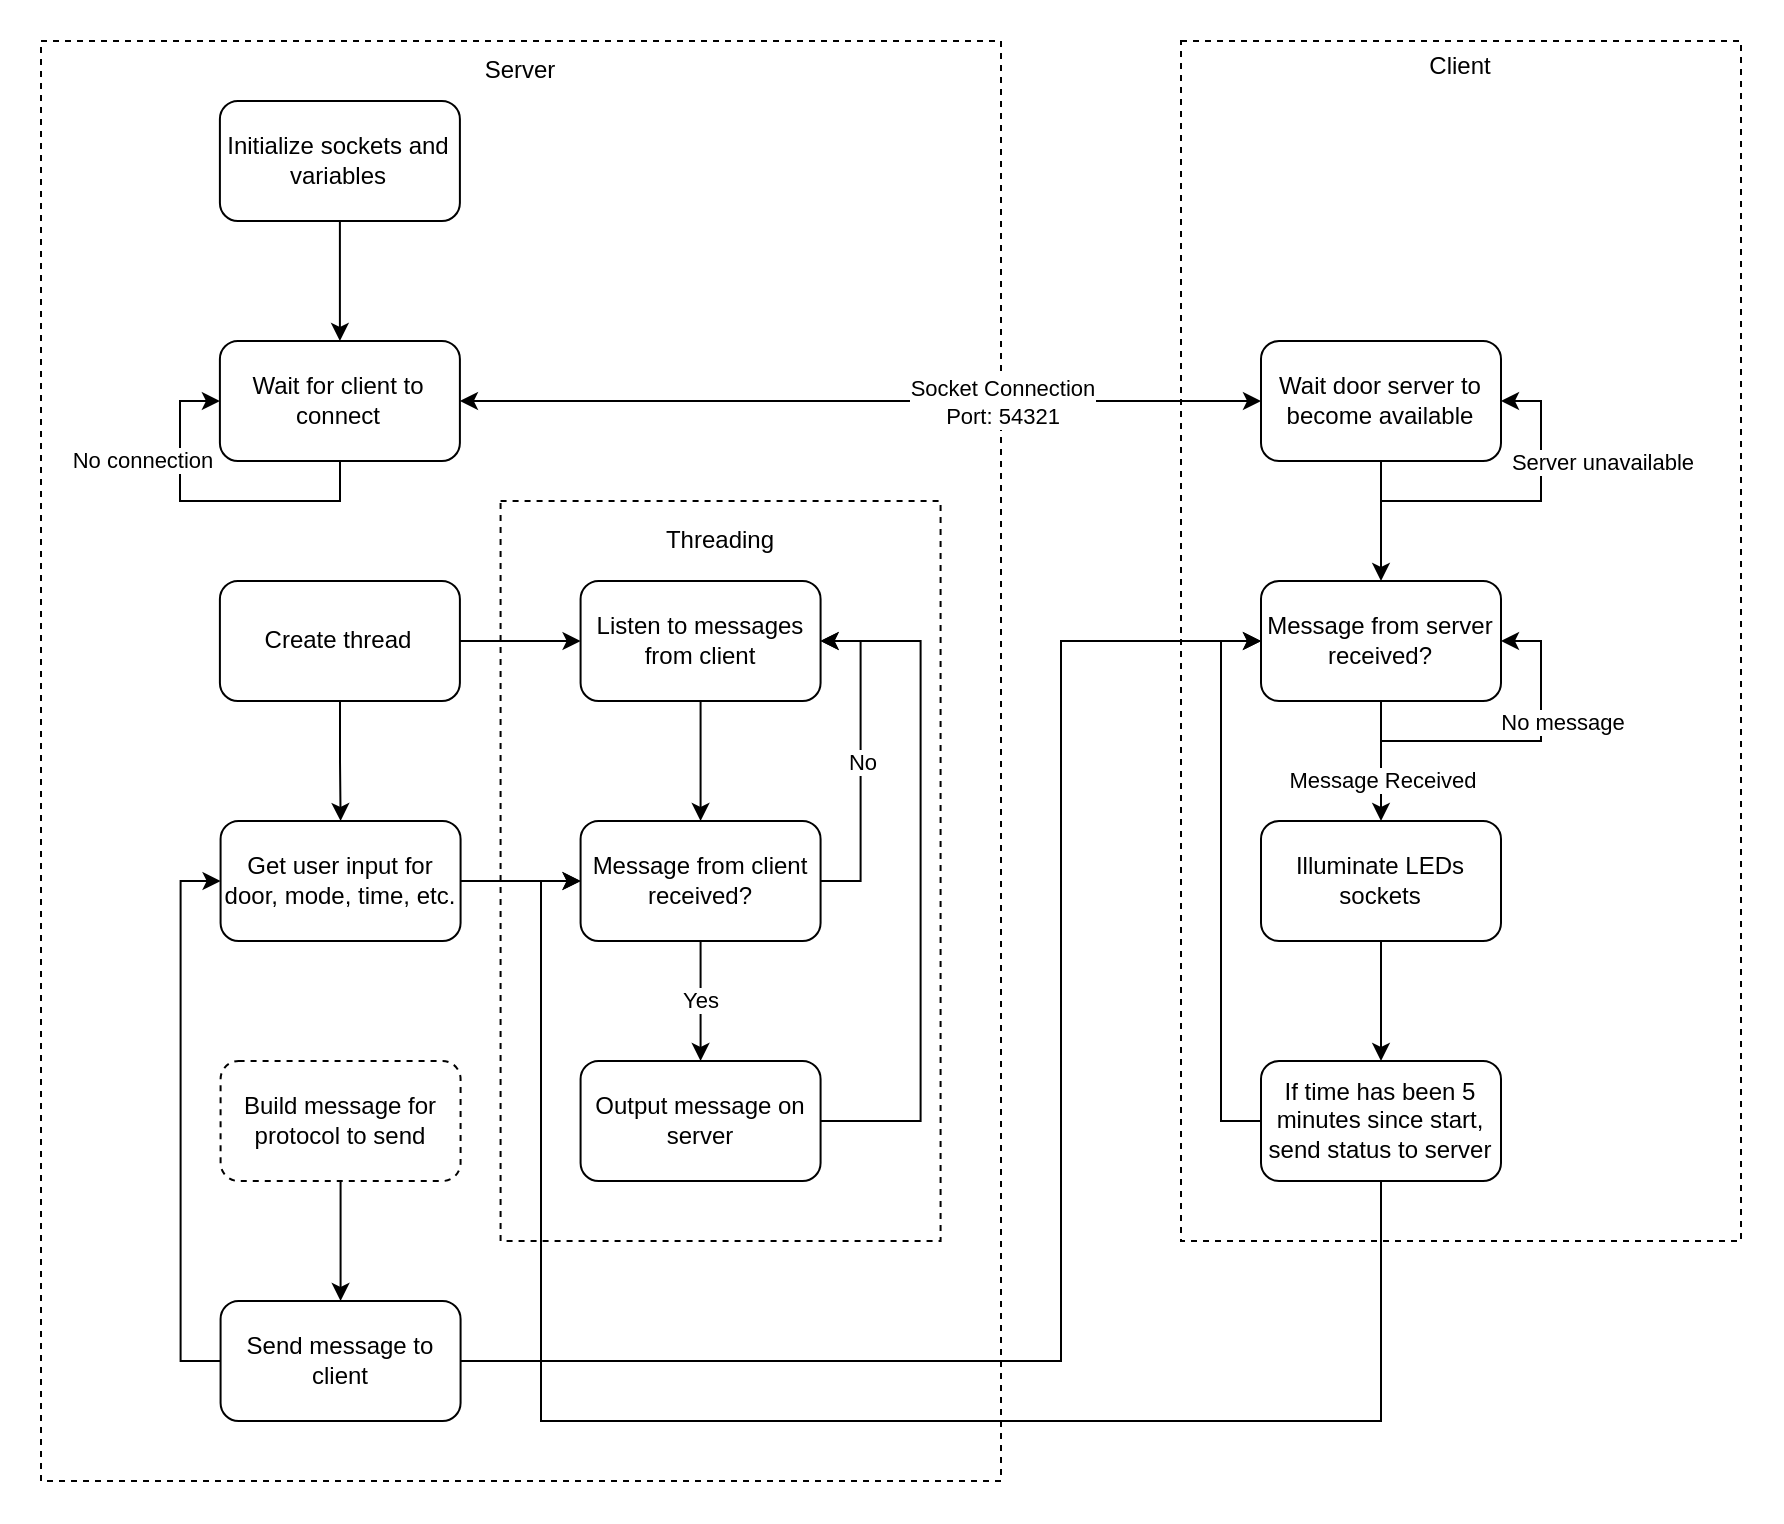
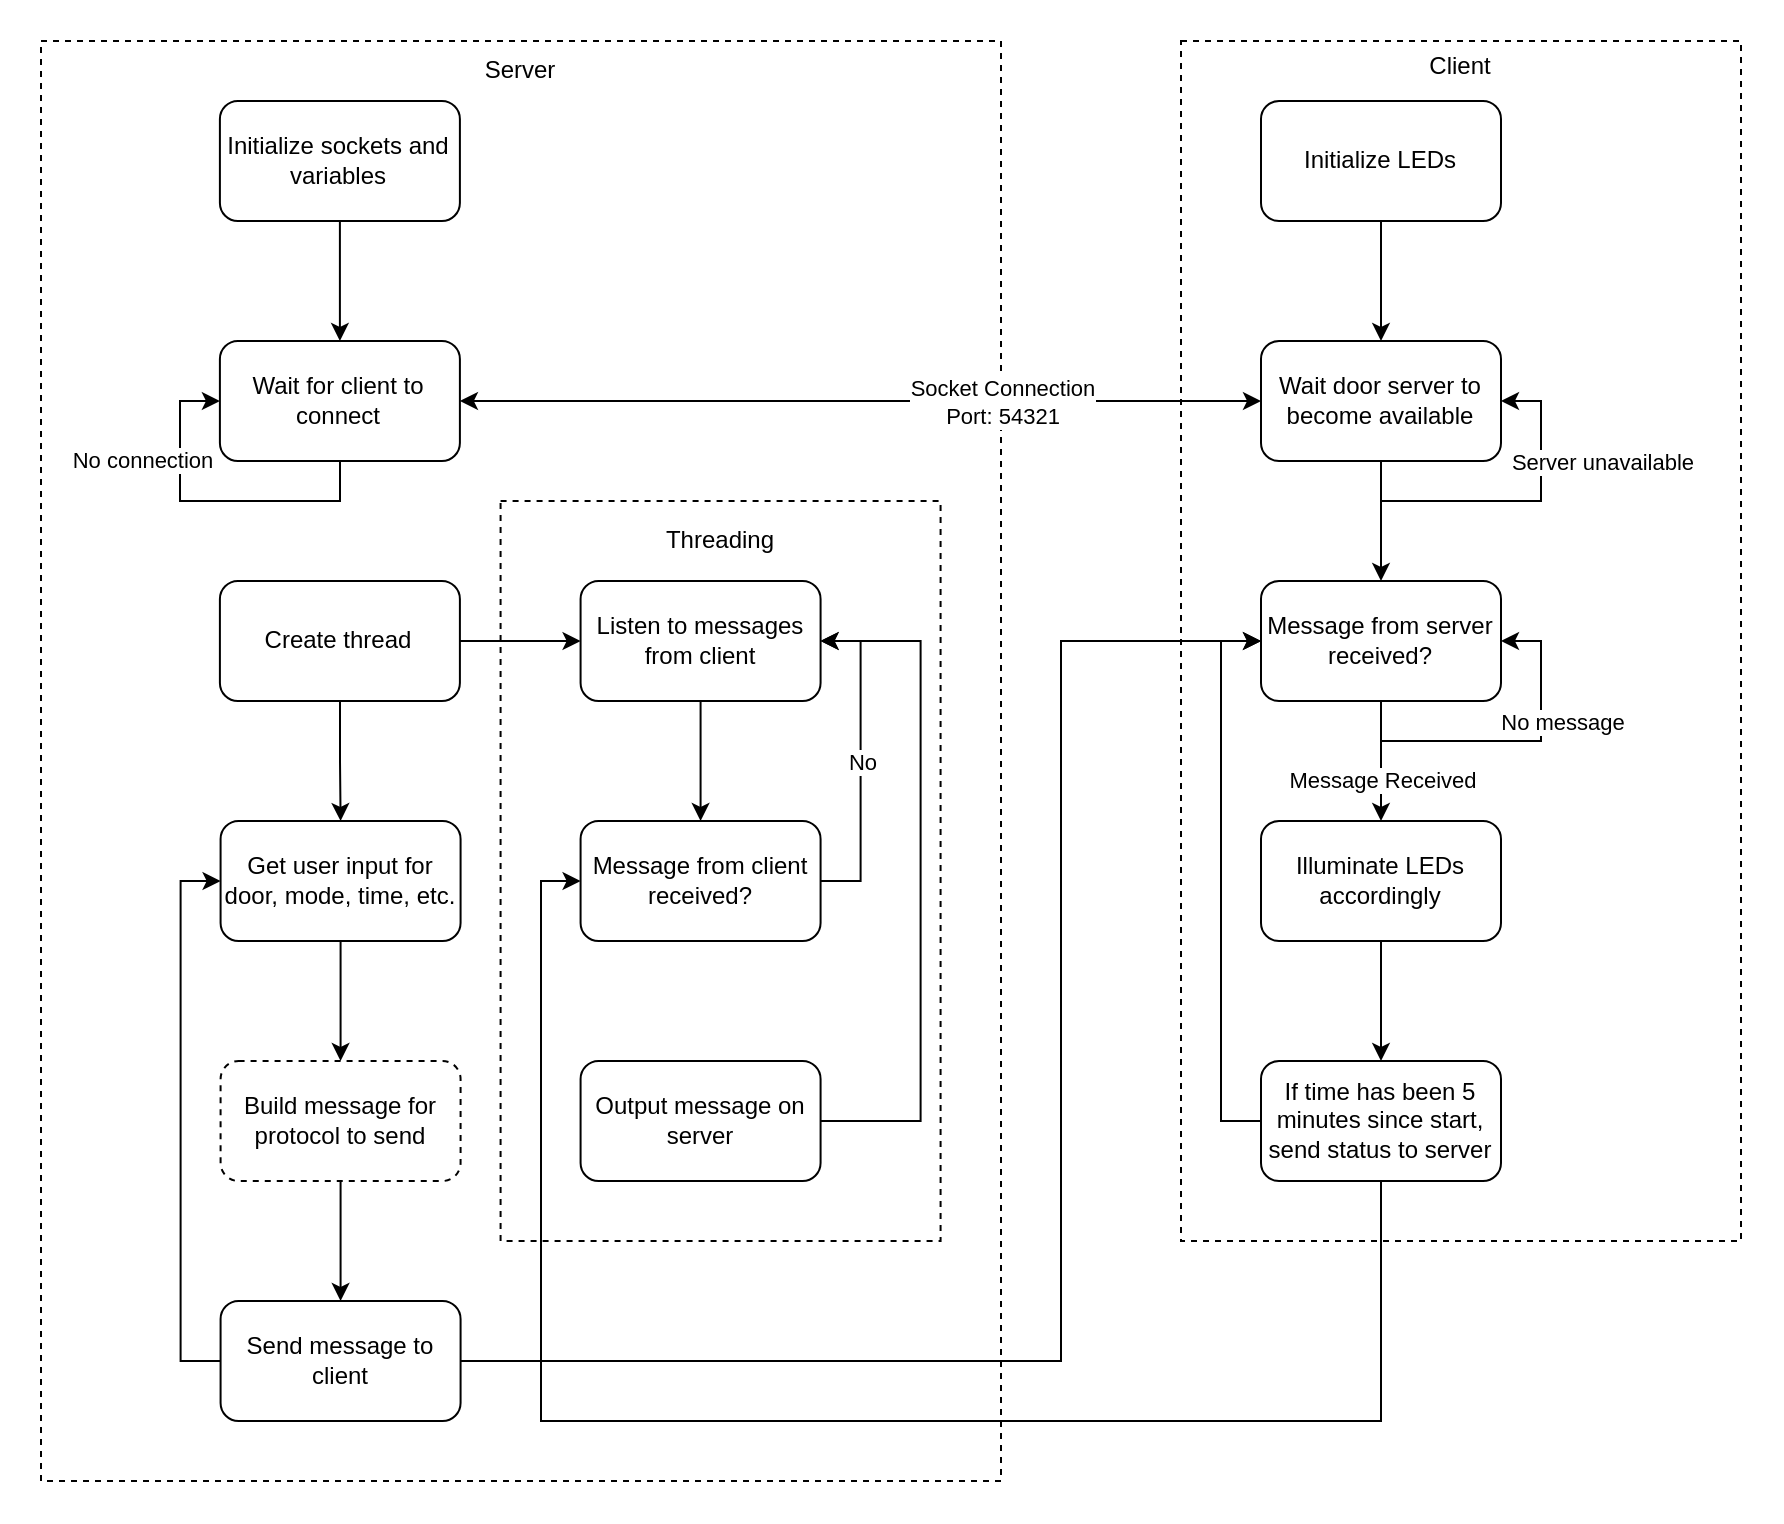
node "Initialize LEDs": added
edge "Initialize LEDs" -> "Wait door server to become available": added
edge "Get user input for door, mode, time, etc." -> "Message from client received?": now "Get user input for door, mode, time, etc." -> "Build message for protocol to send"
node "Illuminate LEDs sockets": label "Illuminate LEDs sockets" -> "Illuminate LEDs accordingly"
edge "Message from client received?" -> "Output message on server": removed, label "Yes"
